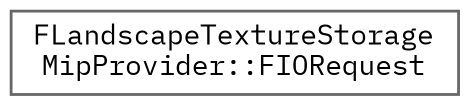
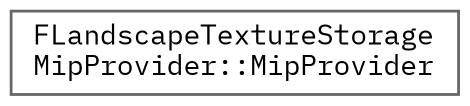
node "FLandscapeTextureStorage MipProvider::FIORequest": label "FLandscapeTextureStorage MipProvider::FIORequest" -> "FLandscapeTextureStorage MipProvider::MipProvider"
